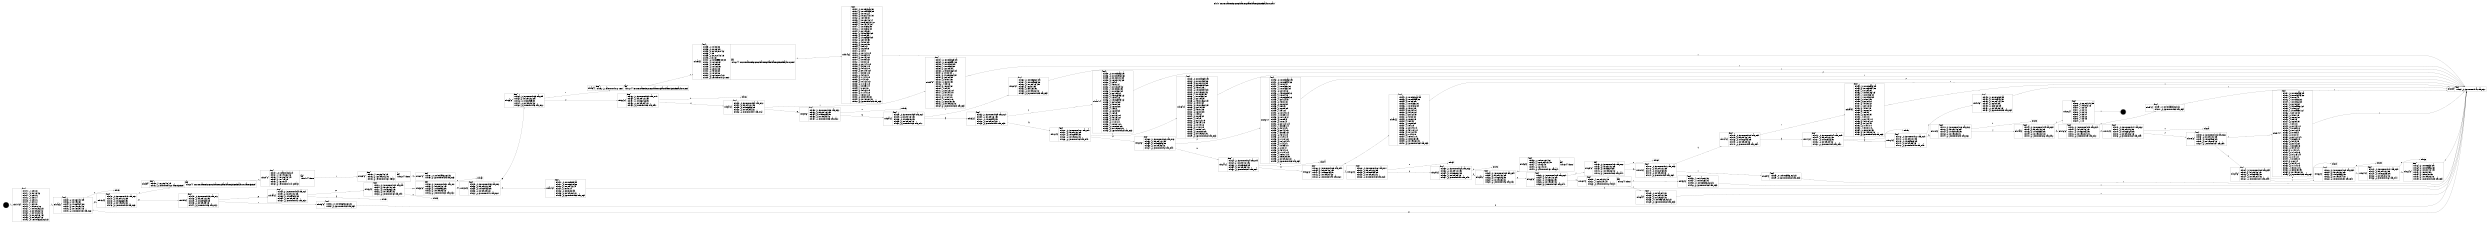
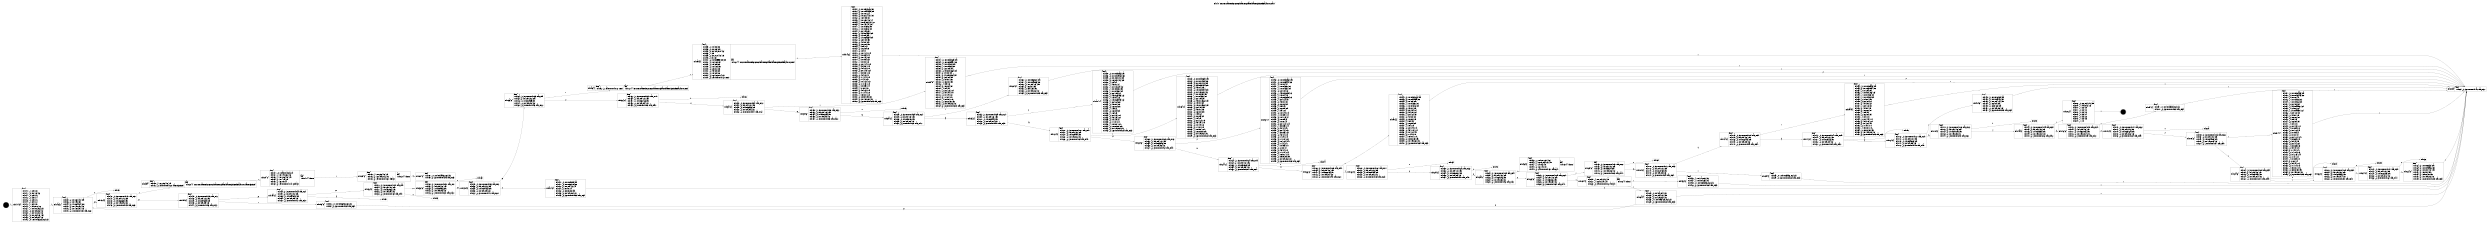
edge "0x4020cf [5]" -> "0x4014a2 [32]": now "0x4018ca [24]" -> "0x4014a2 [32]"
